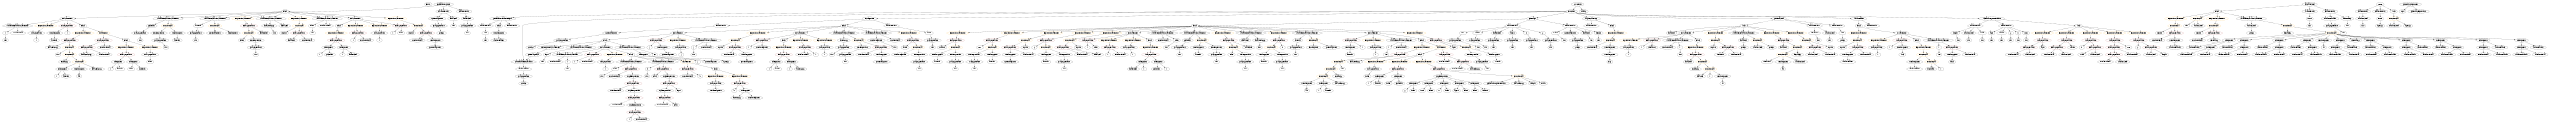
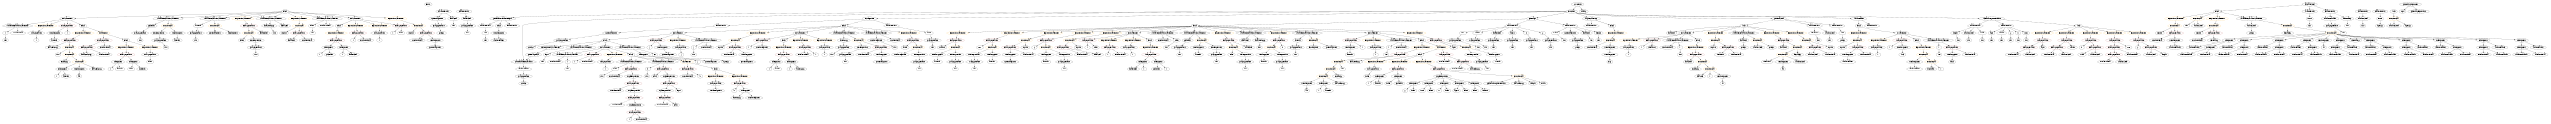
node "pickRandomAssets": removed
node "toHex": removed
